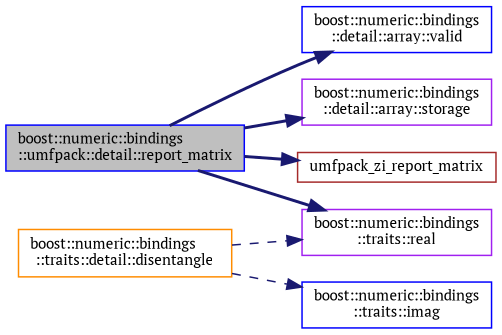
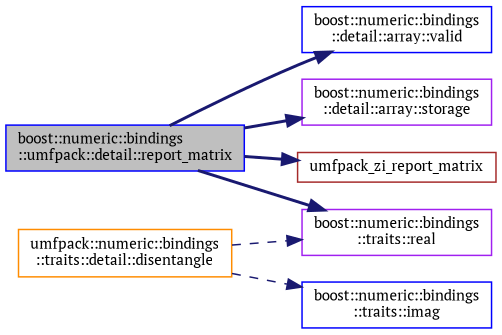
node "boost::numeric::bindings ::traits::detail::disentangle": label "boost::numeric::bindings ::traits::detail::disentangle" -> "umfpack::numeric::bindings ::traits::detail::disentangle"
